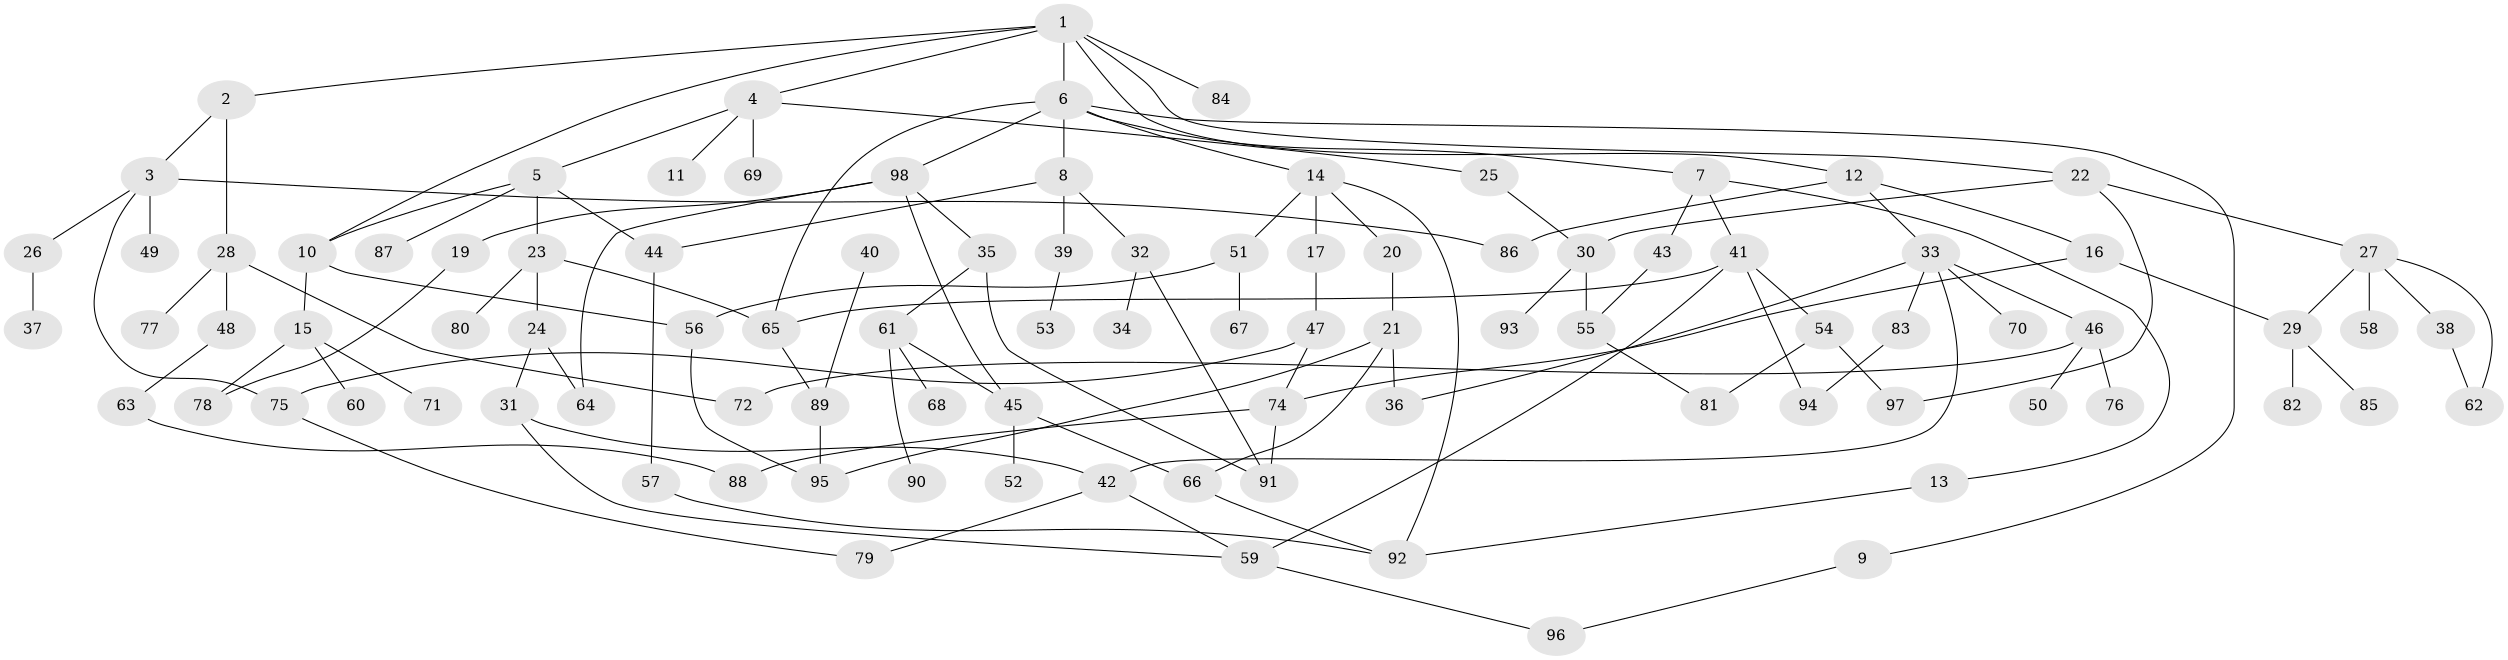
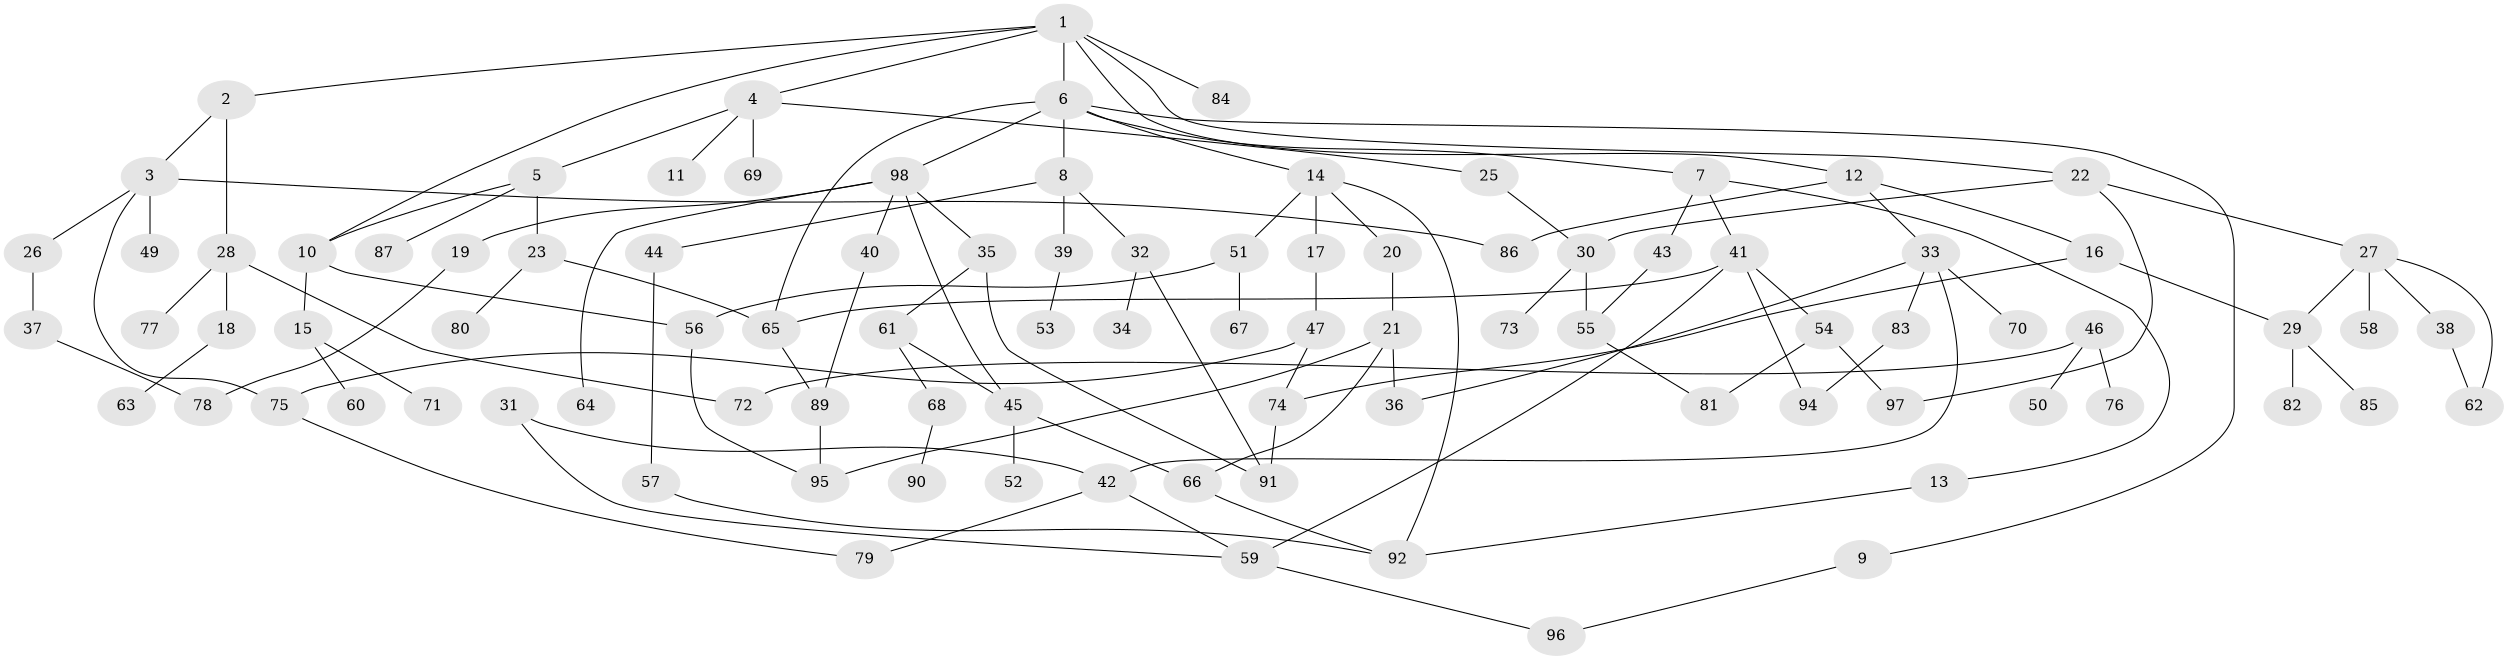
edge "98" -- "40": added
edge "5" -- "44": removed
edge "33" -- "46": removed
node "48": label "48" -> "18"
node "24": removed
node "93": label "93" -> "73"
edge "15" -- "78": now "37" -- "78"
edge "61" -- "90": now "68" -- "90"
node "88": removed
